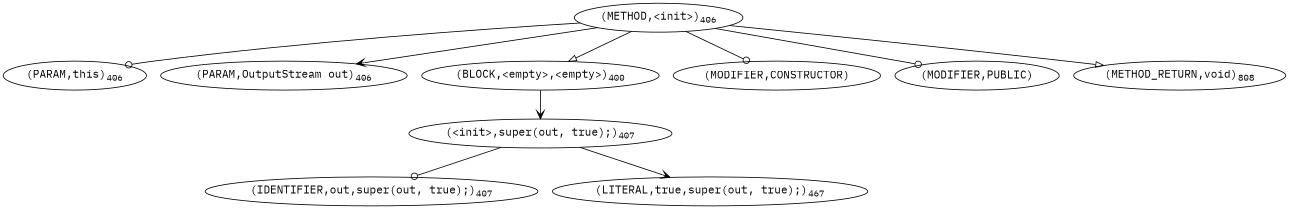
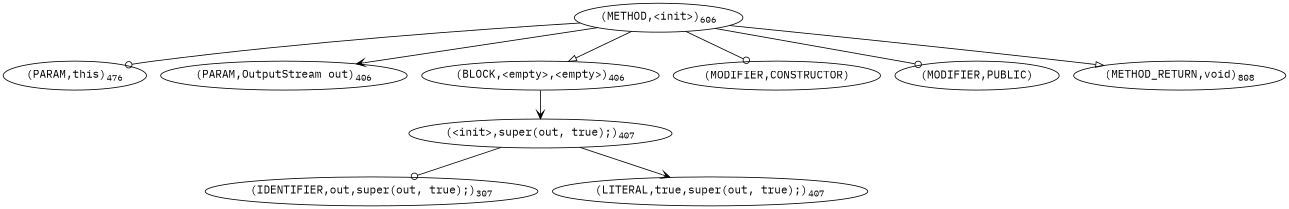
node "(METHOD,<init>)": text "406" -> "606"
node "(PARAM,this)": text "406" -> "476"
node "(BLOCK,<empty>,<empty>)": text "400" -> "406"
node "(IDENTIFIER,out,super(out, true);)": text "407" -> "307"
node "(LITERAL,true,super(out, true);)": text "467" -> "407"
